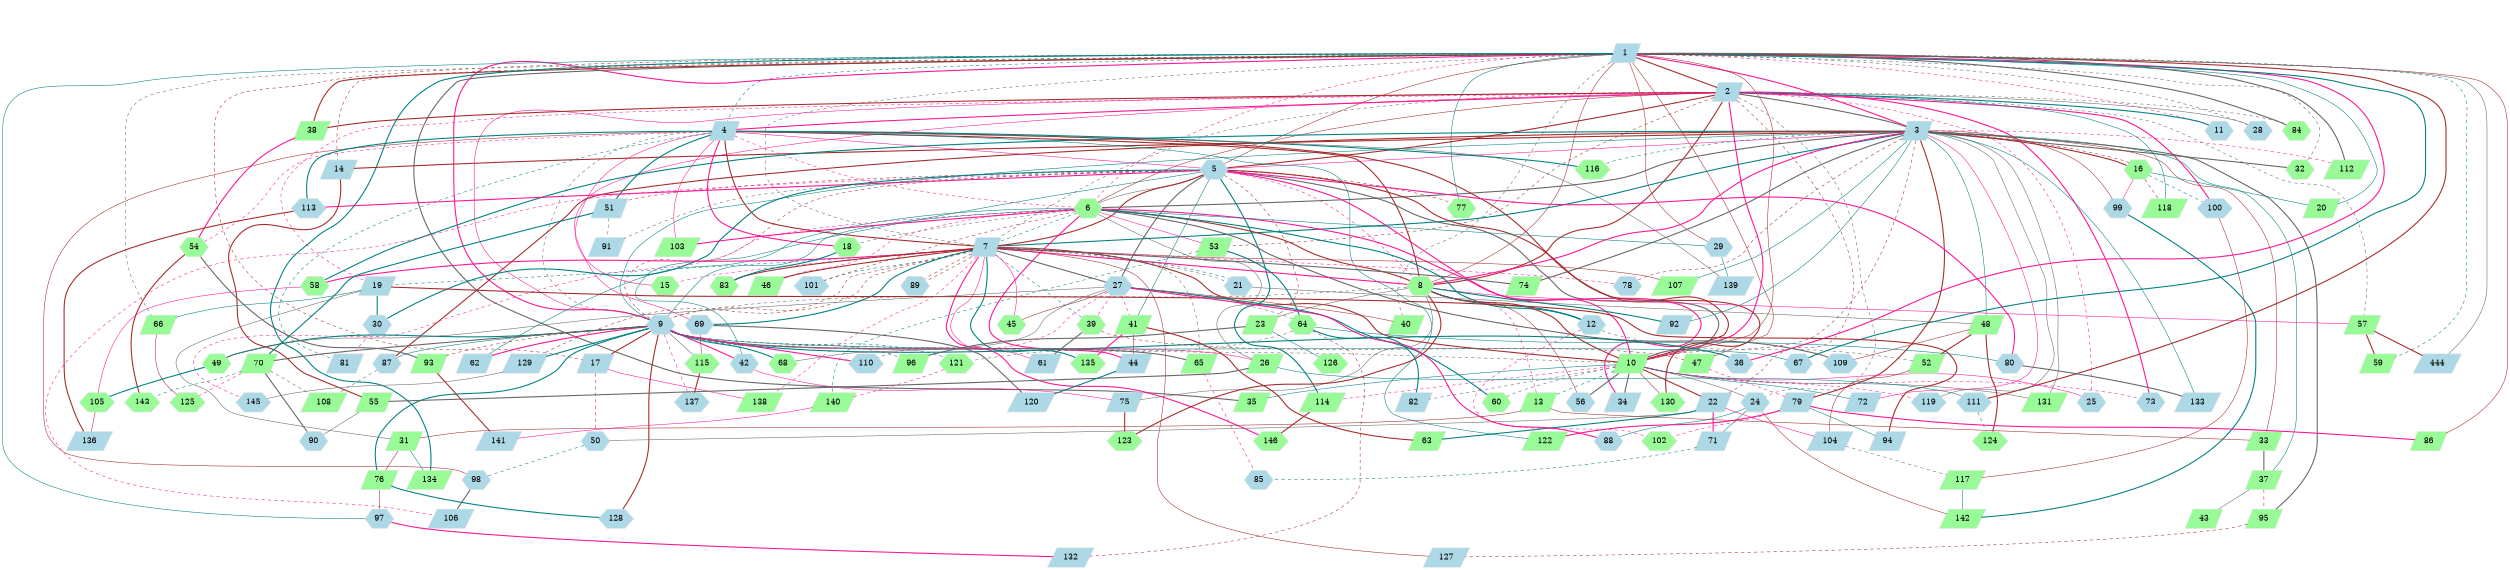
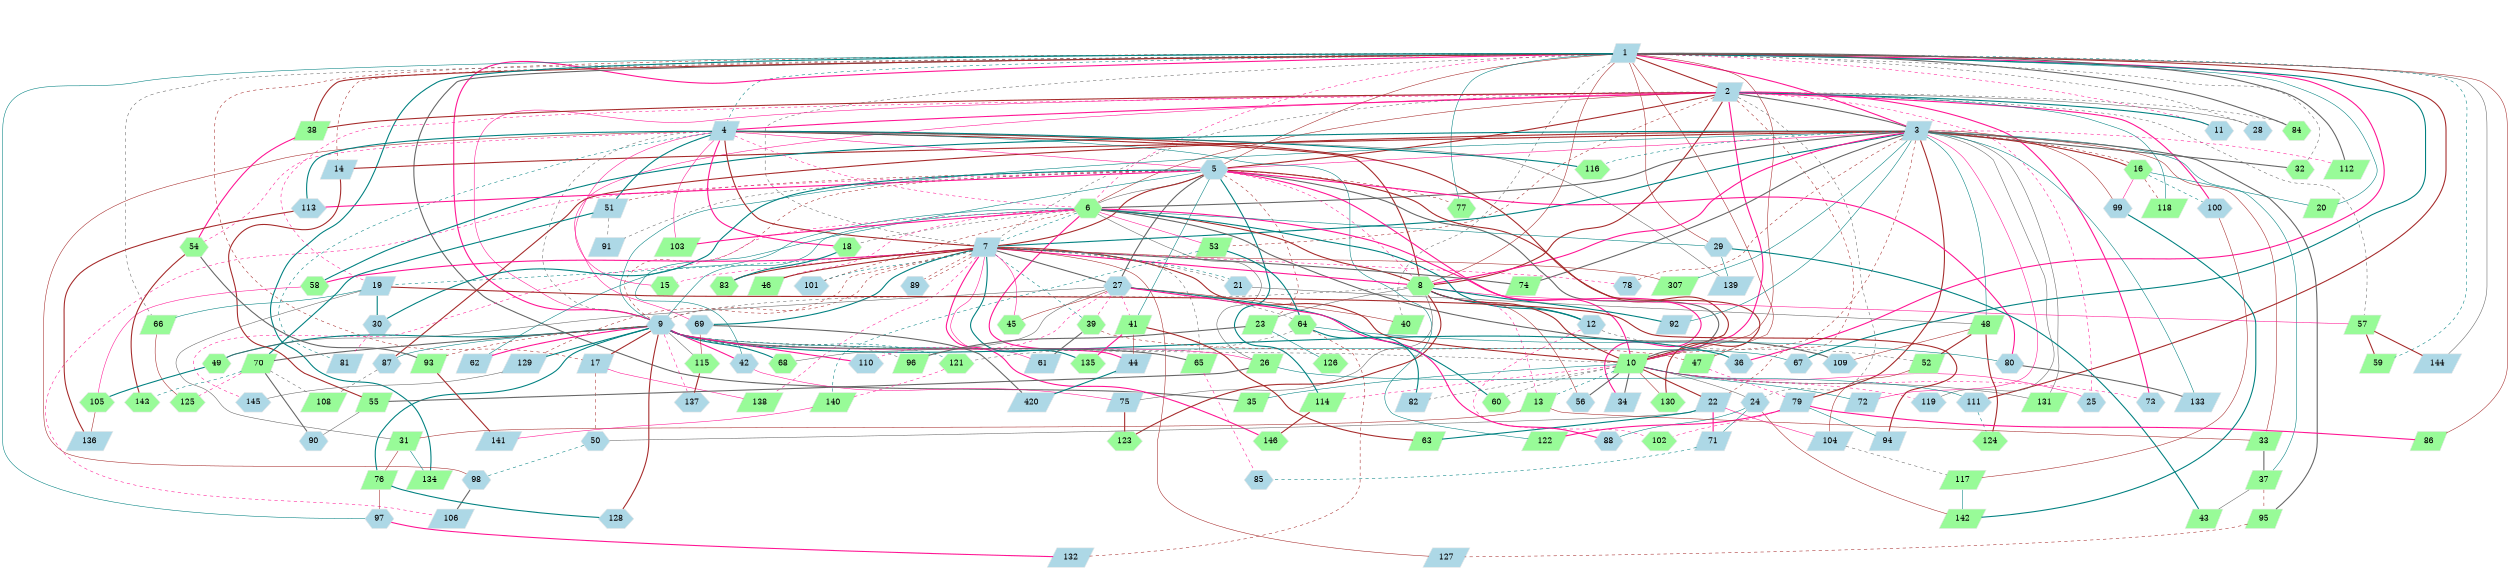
node "107": label "107" -> "307"
edge "29" -- "43": added
node "444": label "444" -> "144"
node "120": label "120" -> "420"
